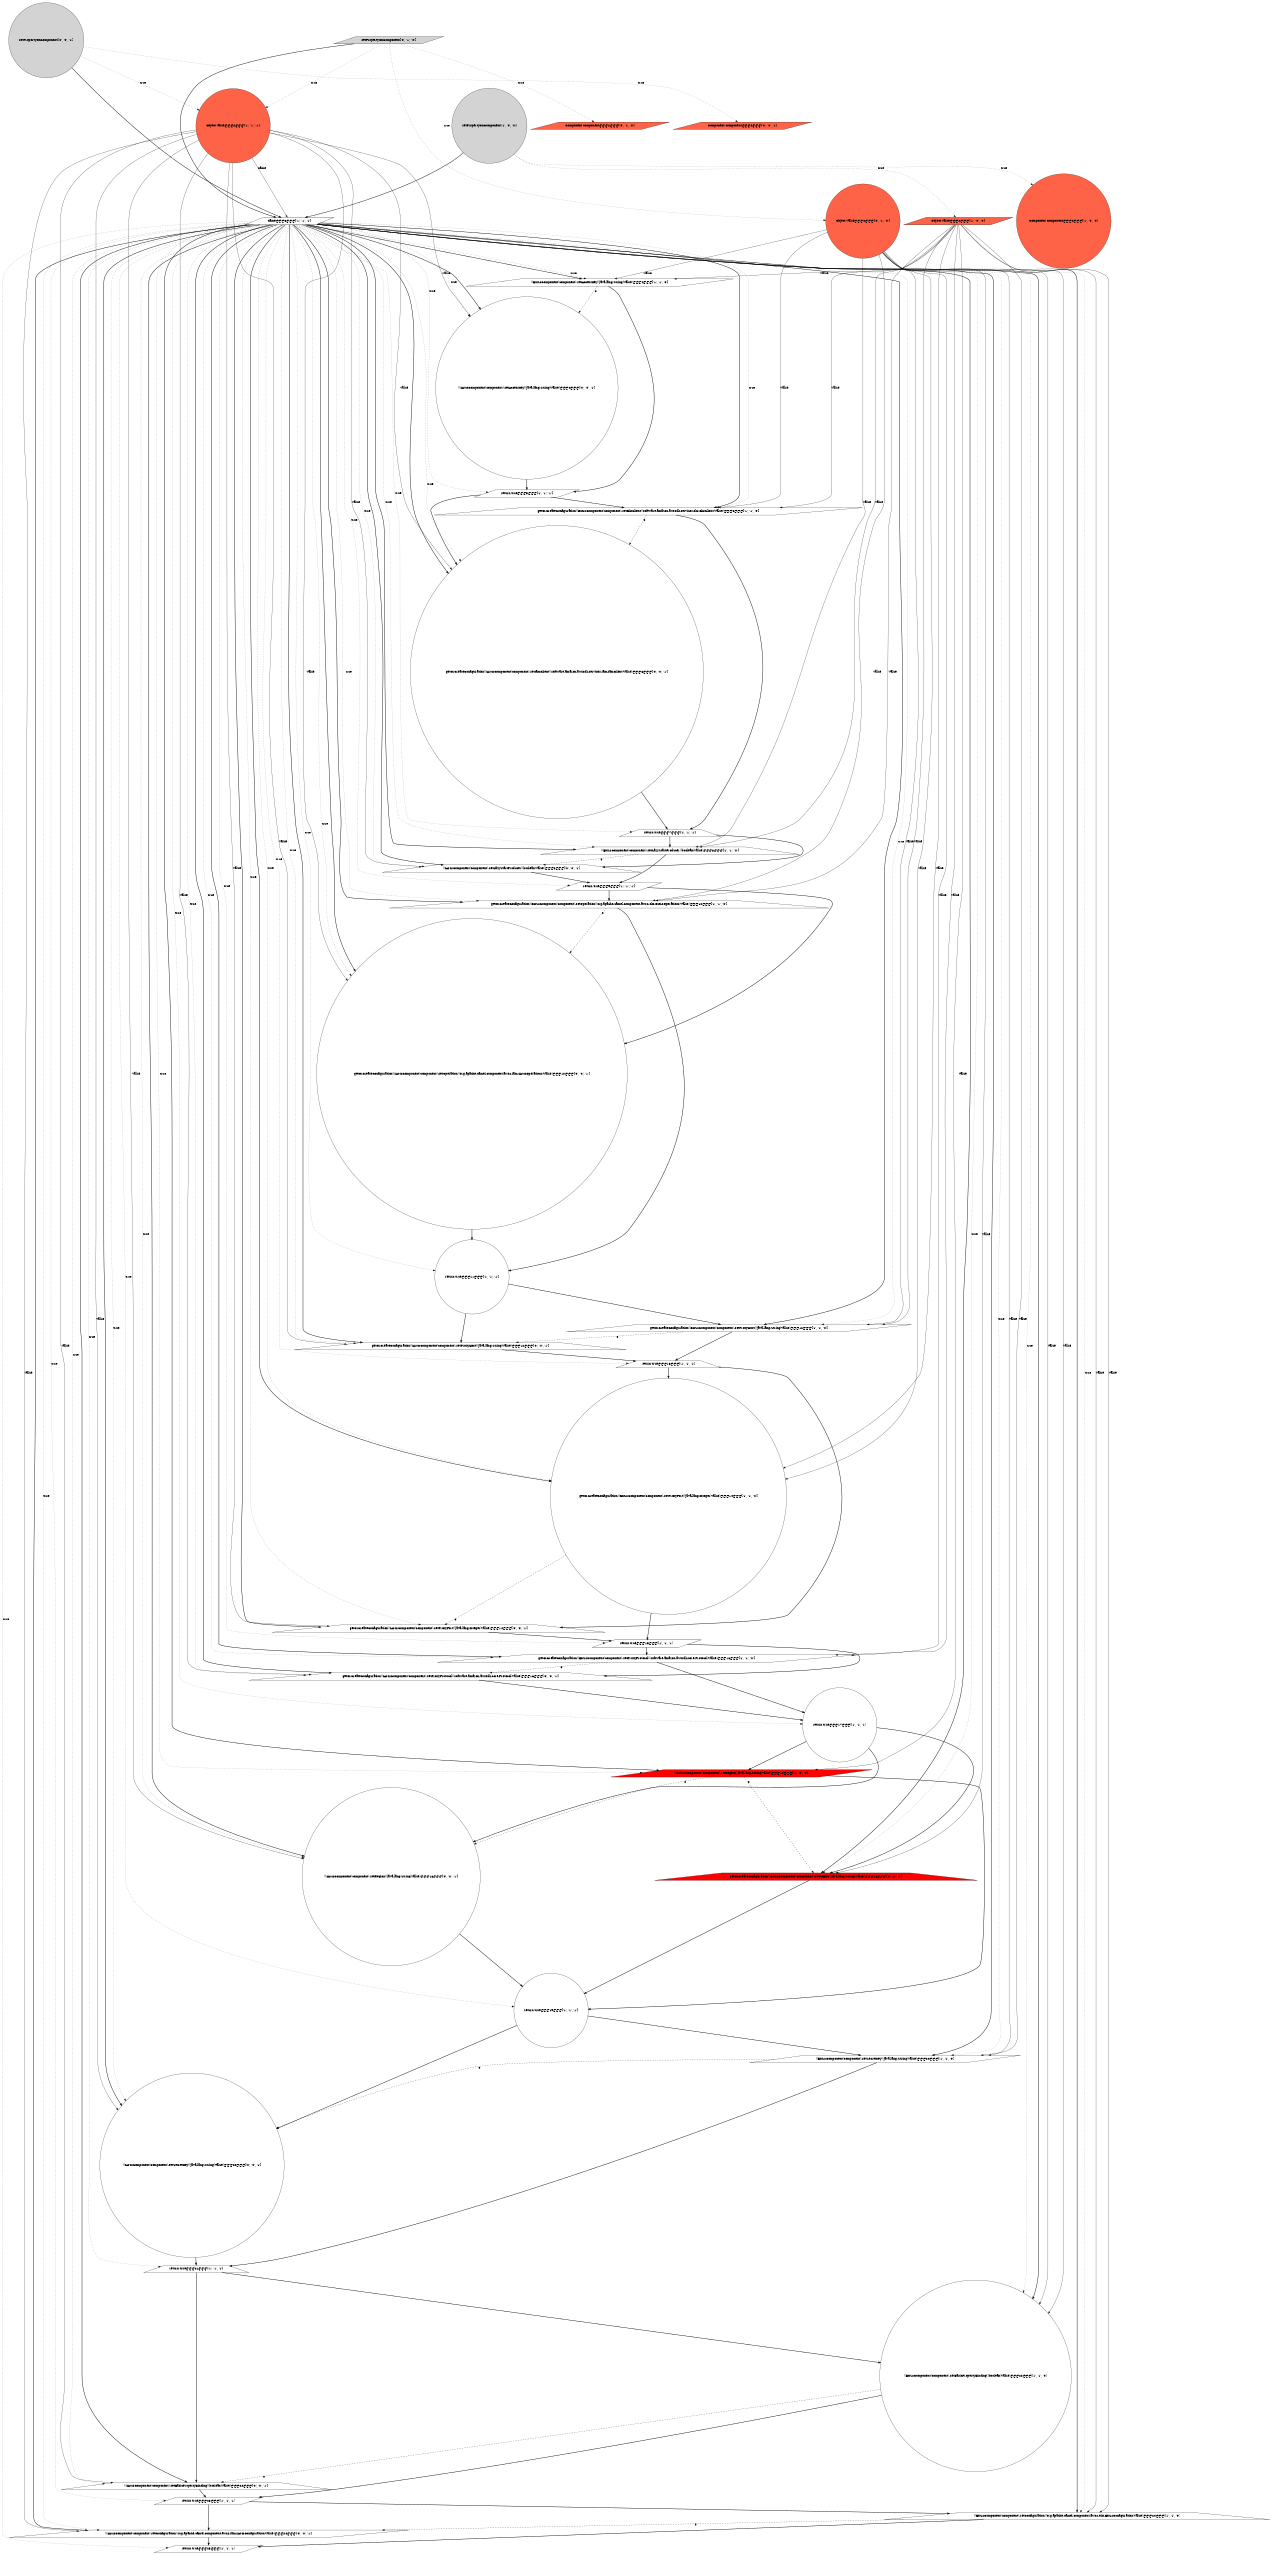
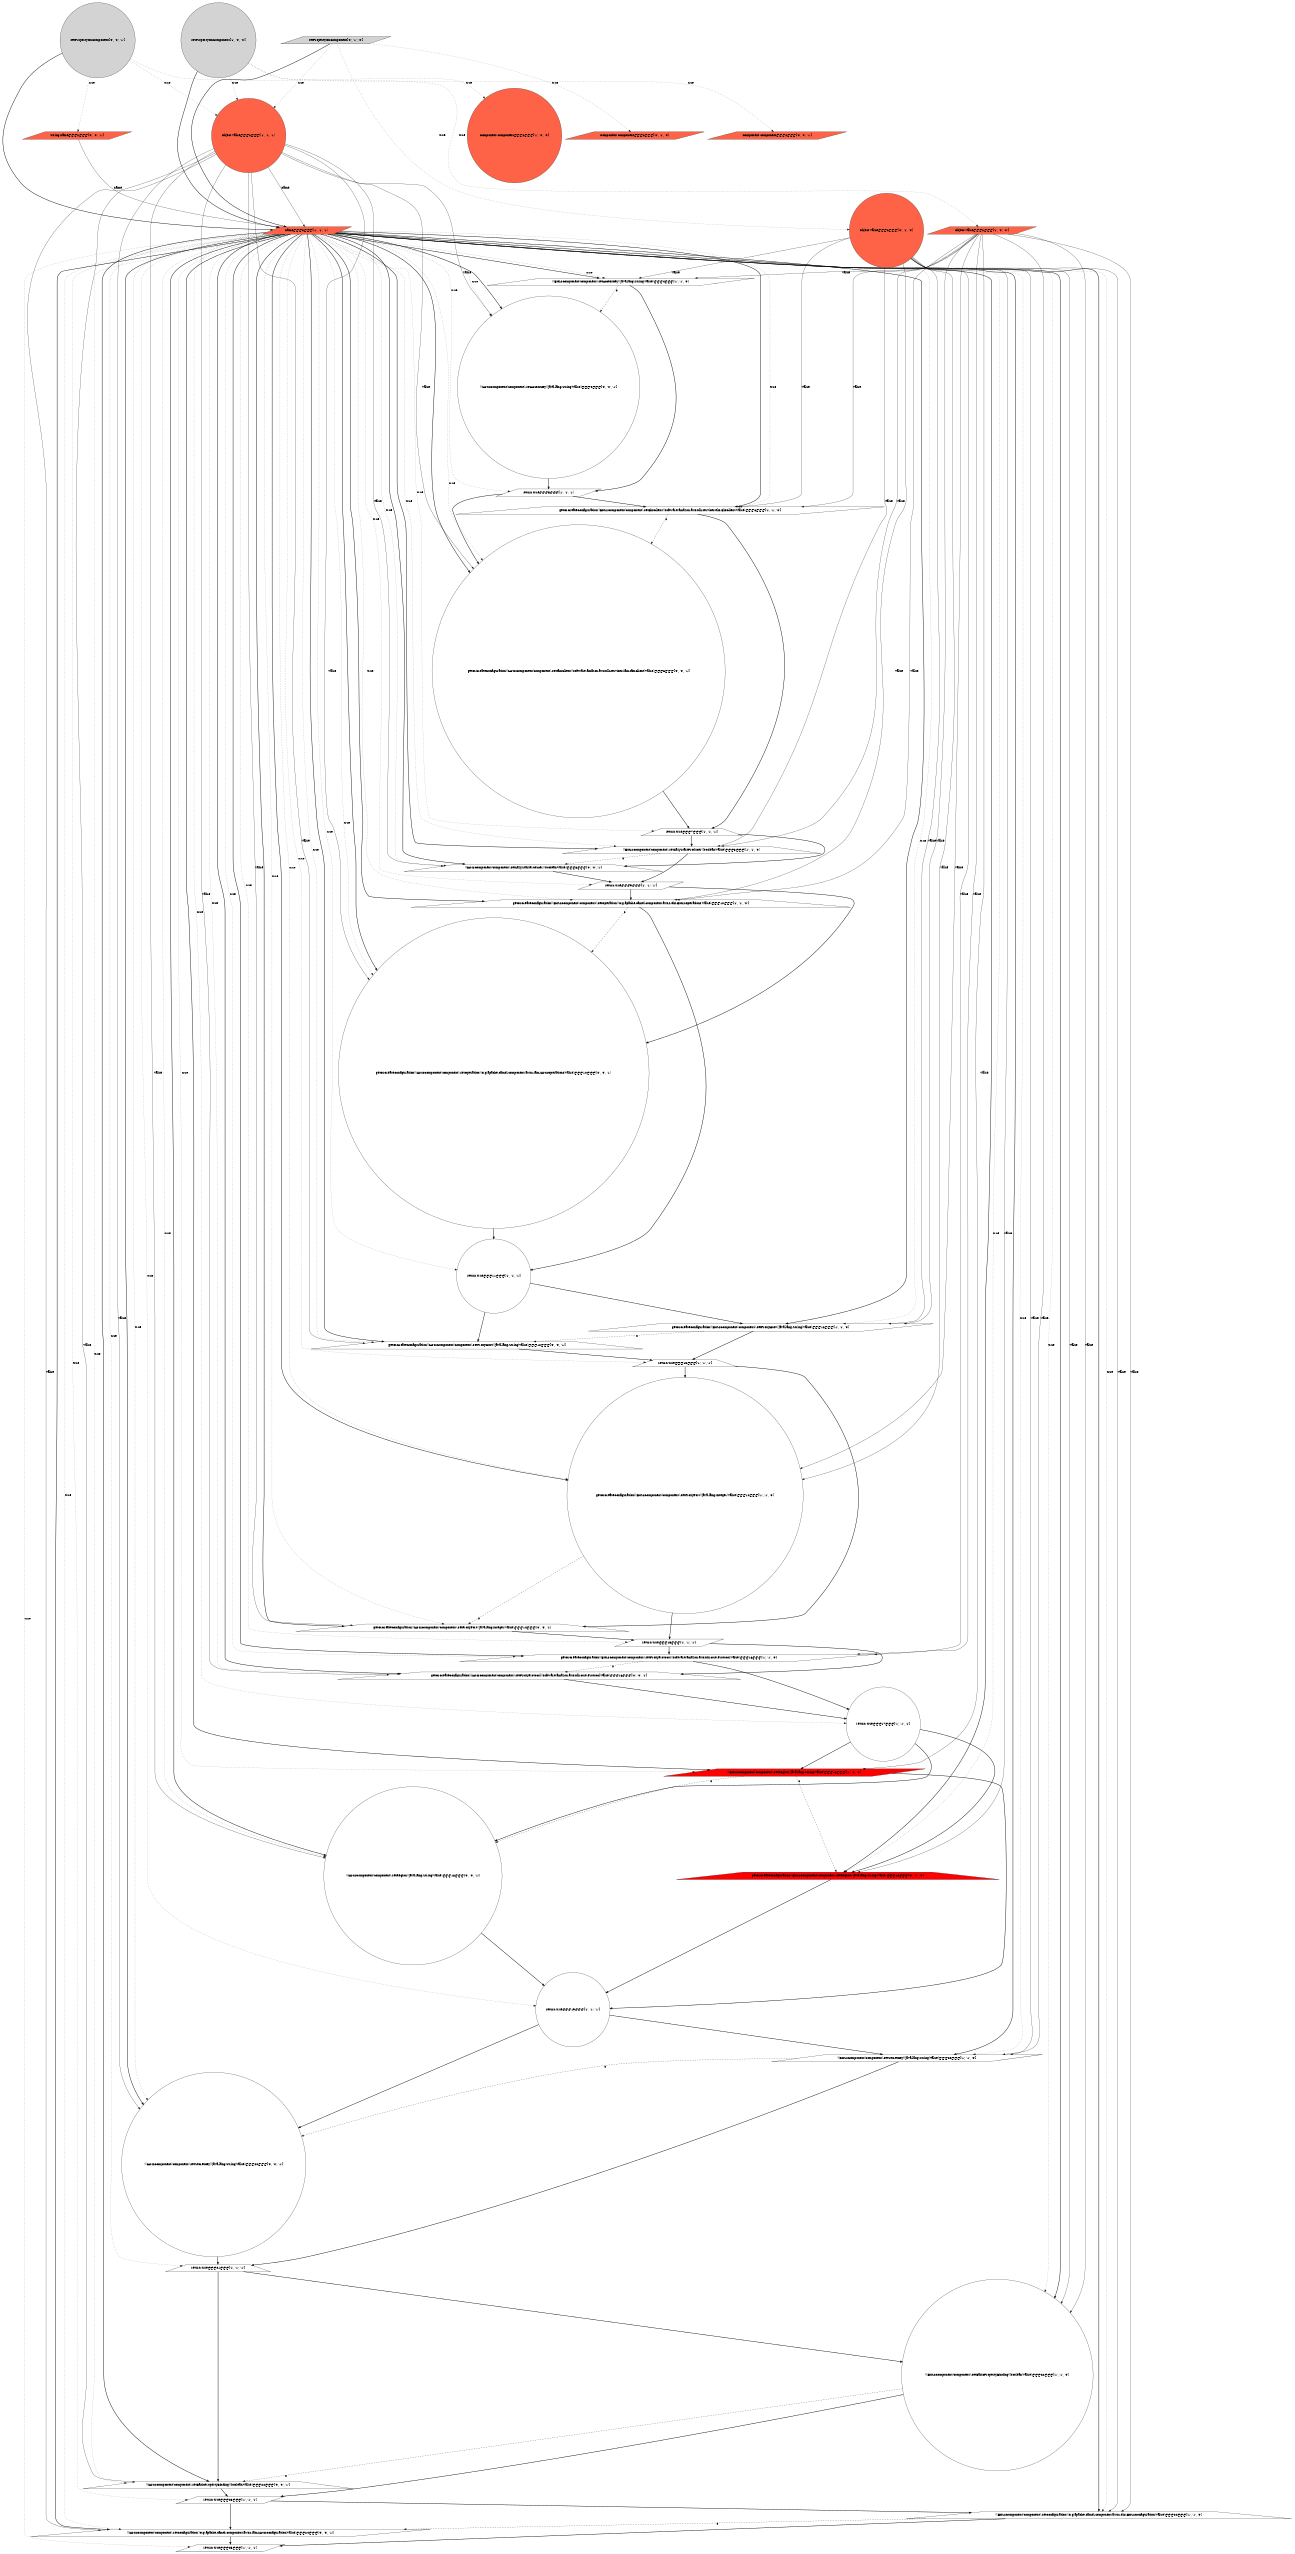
edge "setPropertyOnComponent['1', '0', '0']" -> "Object value@@@2@@@['1', '1', '1']": added, label "true"
node "String name@@@2@@@['0', '0', '1']": added
node "name@@@3@@@['1', '1', '1']": fillcolor white -> tomato
